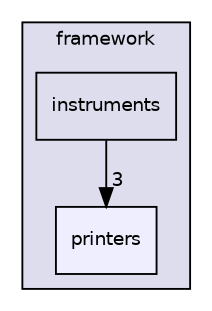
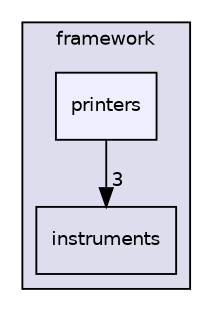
edge "instruments" -> "printers": reversed
